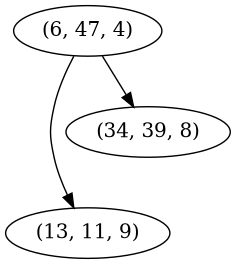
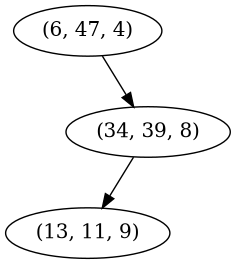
edge "(6, 47, 4)" -> "(13, 11, 9)": now "(34, 39, 8)" -> "(13, 11, 9)"
